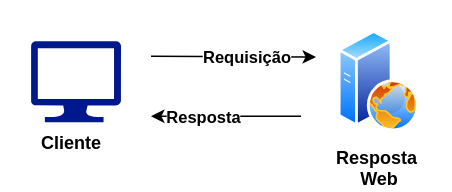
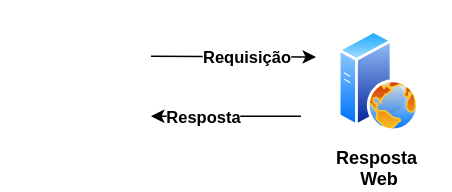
node "Cliente": removed
